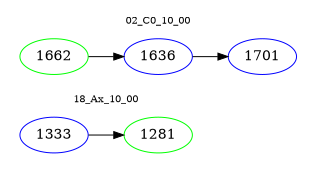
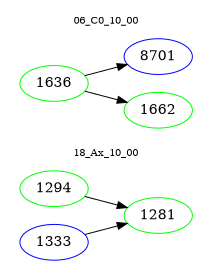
cluster "02_C0_10_00": label "02_C0_10_00" -> "06_C0_10_00"
edge "1662" -> "1636": reversed
node "1636": color blue -> green
node "1701": label "1701" -> "8701"
node "1294": added
